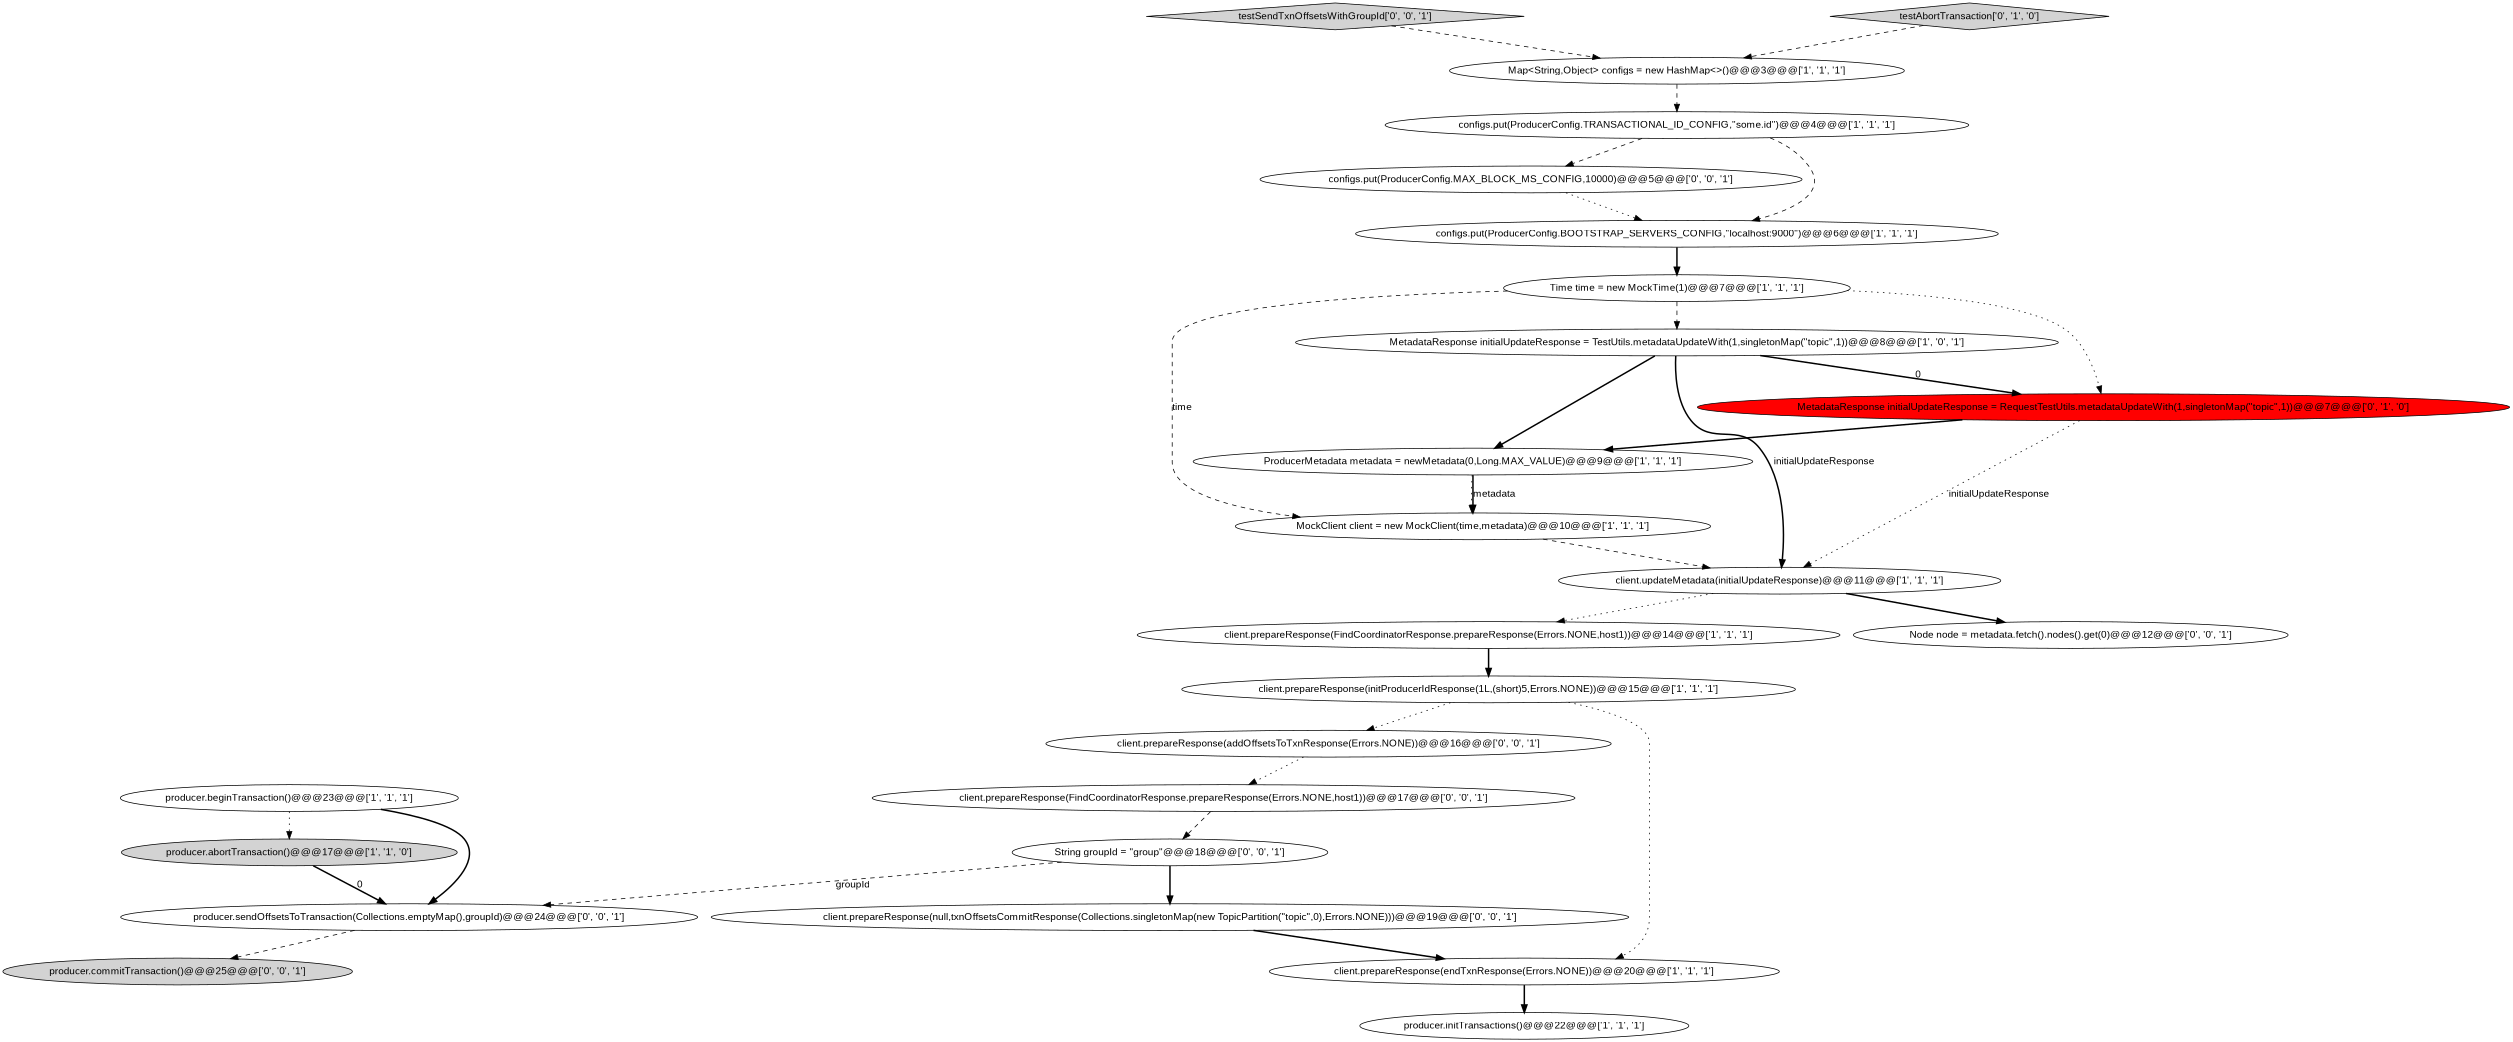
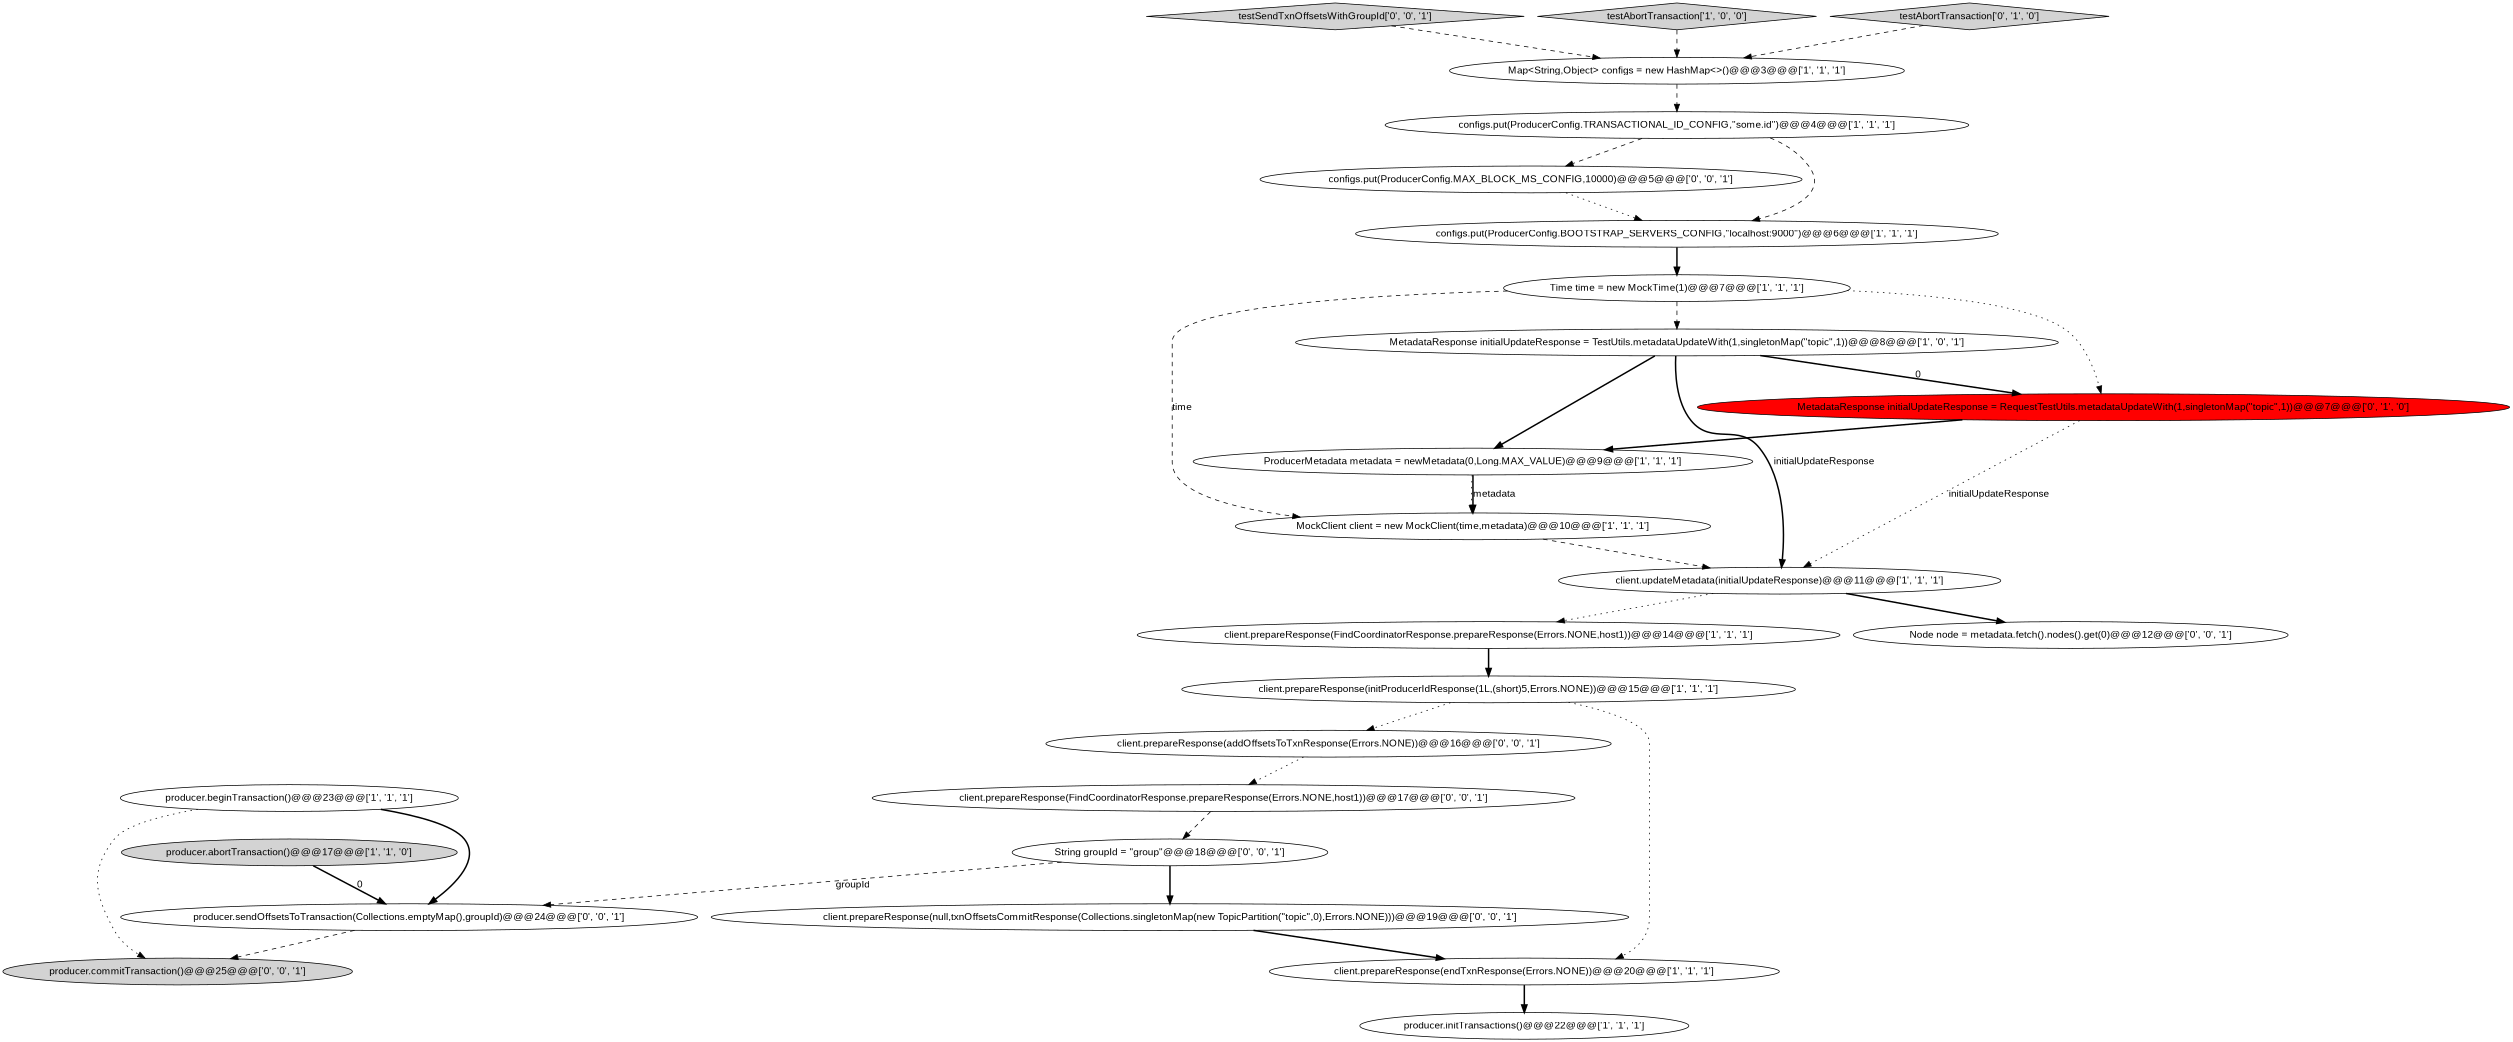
node "testAbortTransaction['1', '0', '0']": added
edge "producer.beginTransaction()@@@23@@@['1', '1', '1']" -> "producer.abortTransaction()@@@17@@@['1', '1', '0']": now "producer.beginTransaction()@@@23@@@['1', '1', '1']" -> "producer.commitTransaction()@@@25@@@['0', '0', '1']"
